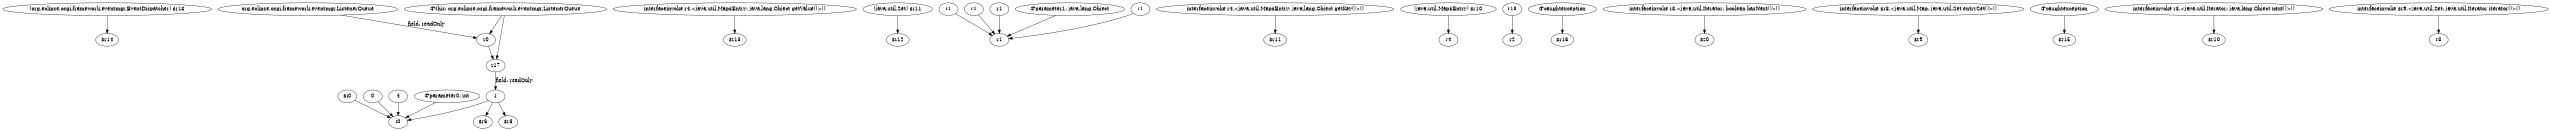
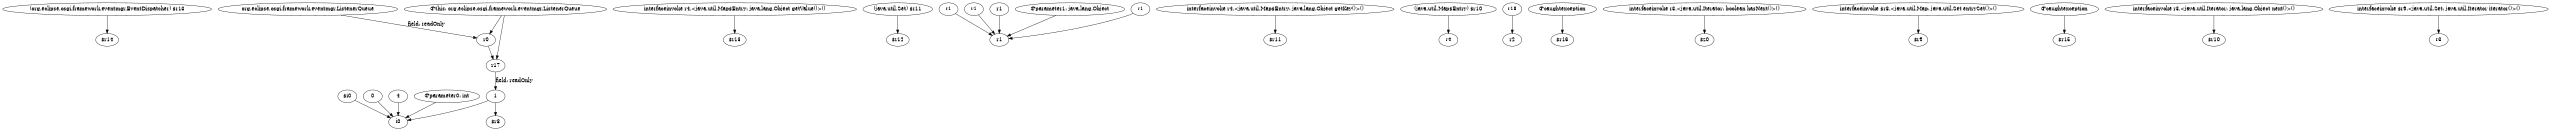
node "$r6": removed
